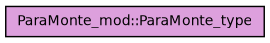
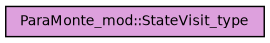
node "ParaMonte_mod::ParaMonte_type": label "ParaMonte_mod::ParaMonte_type" -> "ParaMonte_mod::StateVisit_type"
